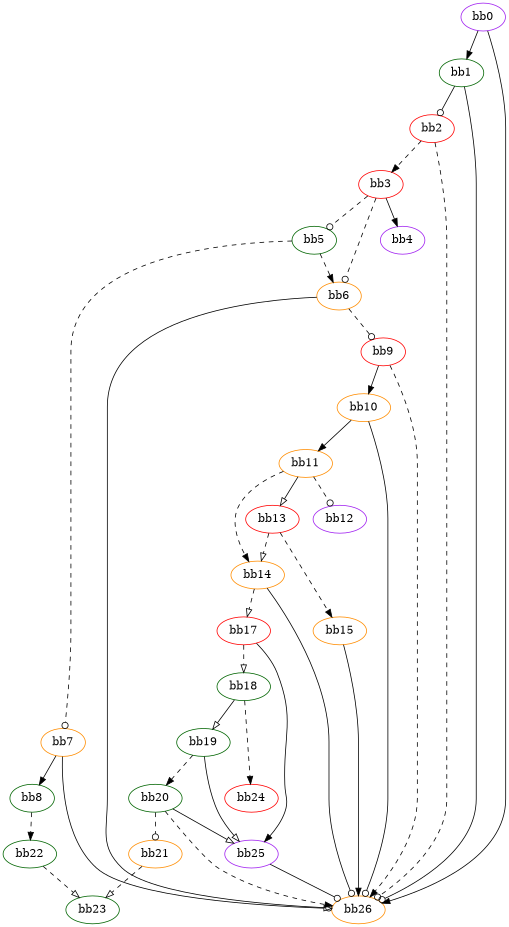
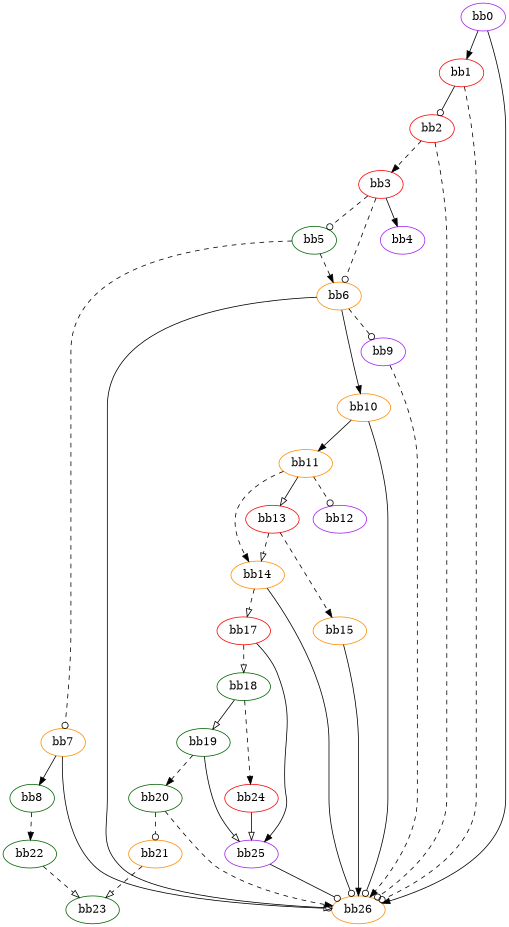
node "bb1": color darkgreen -> red
node "bb9": color red -> purple
edge "bb9" -> "bb10": now "bb6" -> "bb10"
edge "bb1" -> "bb26": style solid -> dashed
edge "bb20" -> "bb25": now "bb24" -> "bb25"
